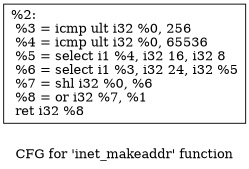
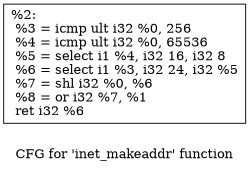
node "%2:": text "ret i32 %8" -> "ret i32 %6"
